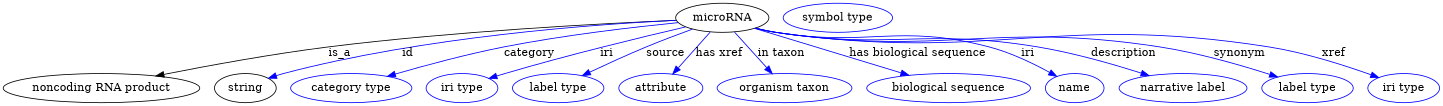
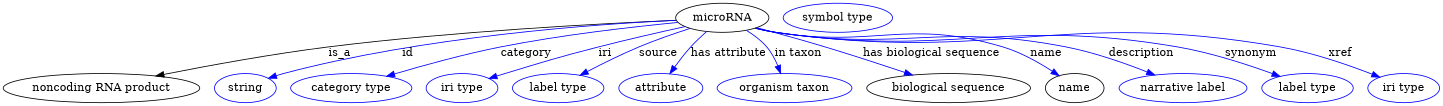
edge "microRNA" -> "attribute": label "has xref" -> "has attribute"
edge "microRNA" -> "name": label "iri" -> "name"
node "string": color black -> blue
node "biological sequence": color blue -> black
node "name": color blue -> black
